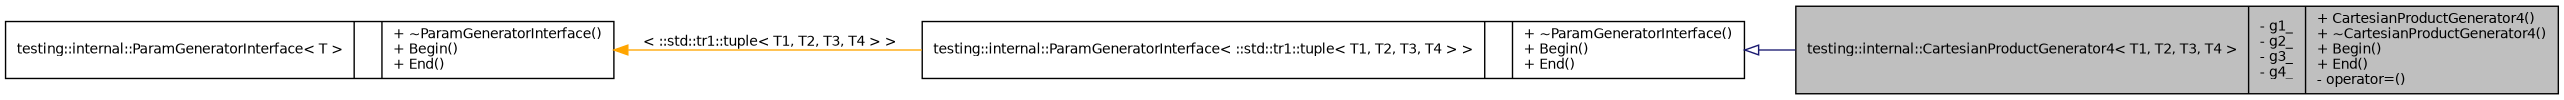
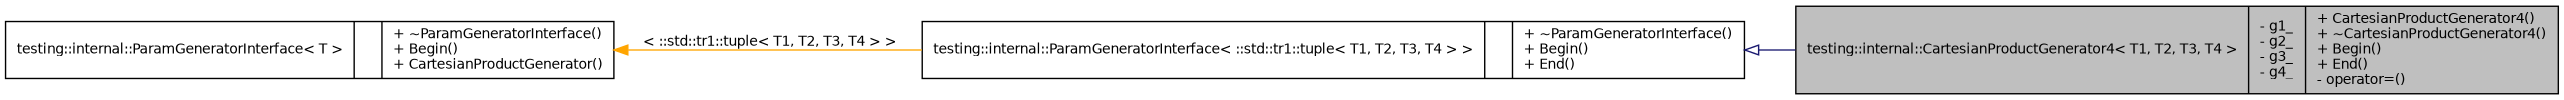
node "testing::internal::ParamGeneratorInterface< T >": text "+ End()" -> "+ CartesianProductGenerator()"
